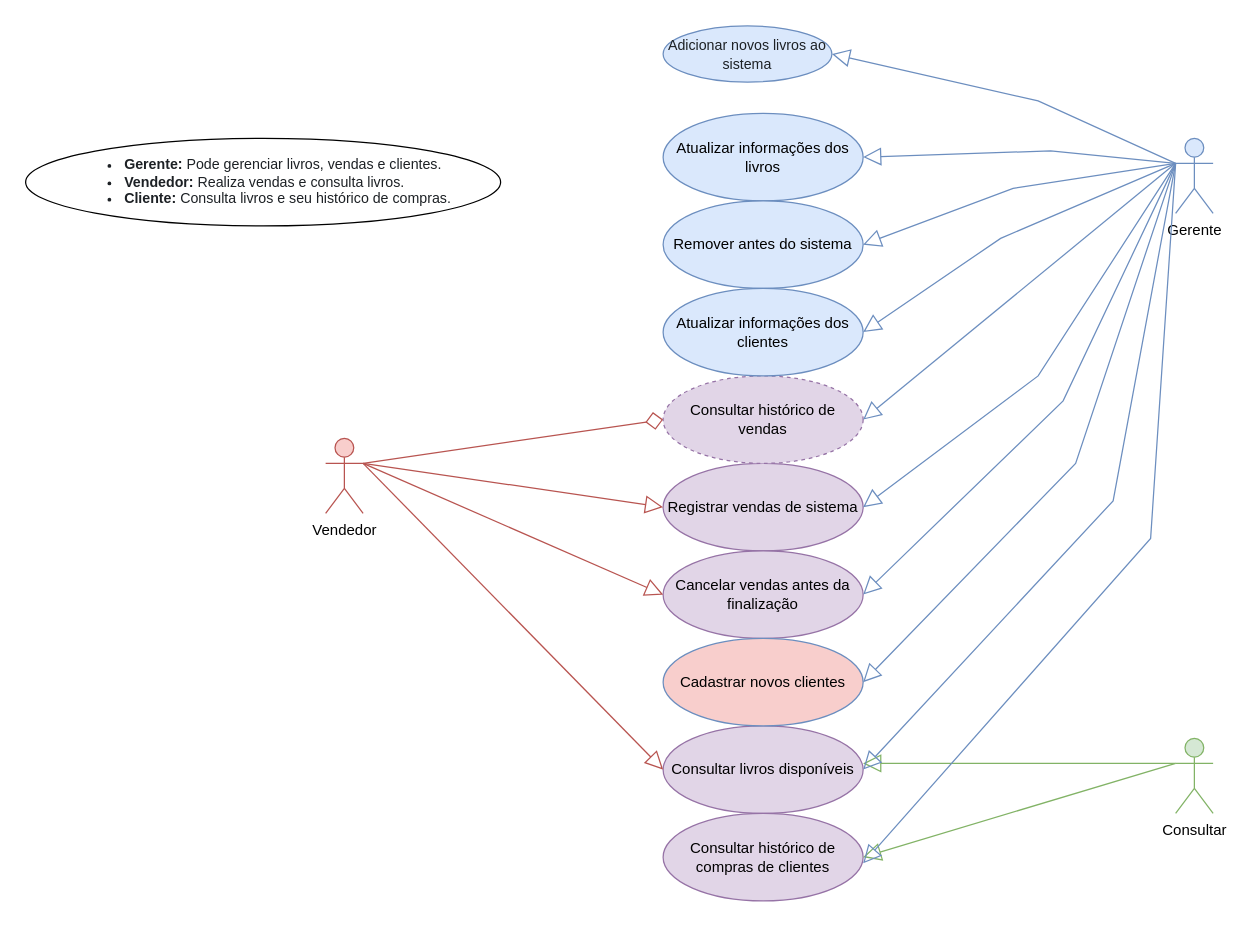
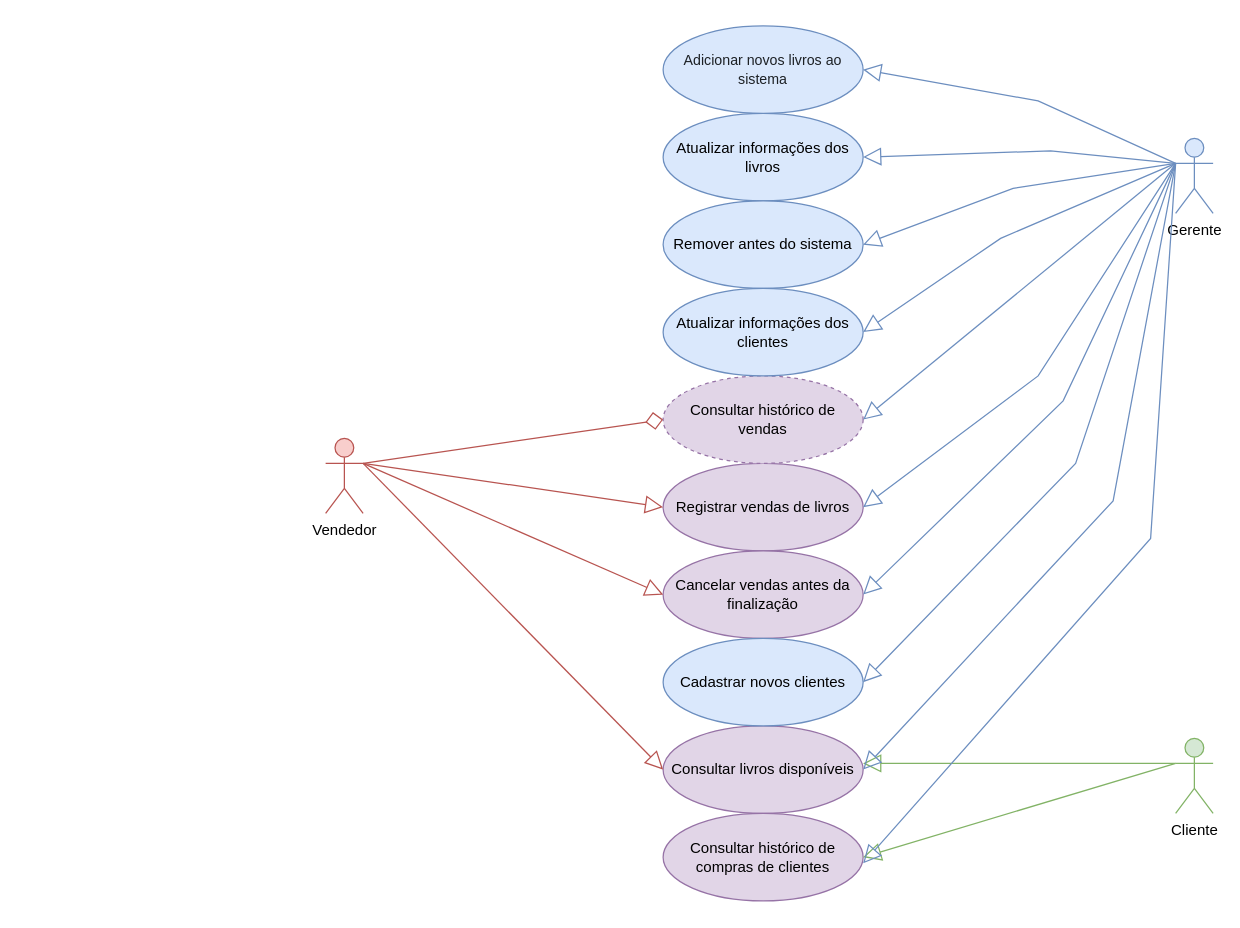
node "Adicionar novos livros ao sistema": size 169x56 -> 200x88
node "Gerente: Pode gerenciar livros, vendas e clientes. Vendedor: Realiza vendas e consulta livros. Cliente: Consulta livros e seu histórico de compras.": removed
node "Registrar vendas de sistema": label "Registrar vendas de sistema" -> "Registrar vendas de livros"
node "Cadastrar novos clientes": fillcolor #f8cecc -> #dae8fc
node "Consultar": label "Consultar" -> "Cliente"
